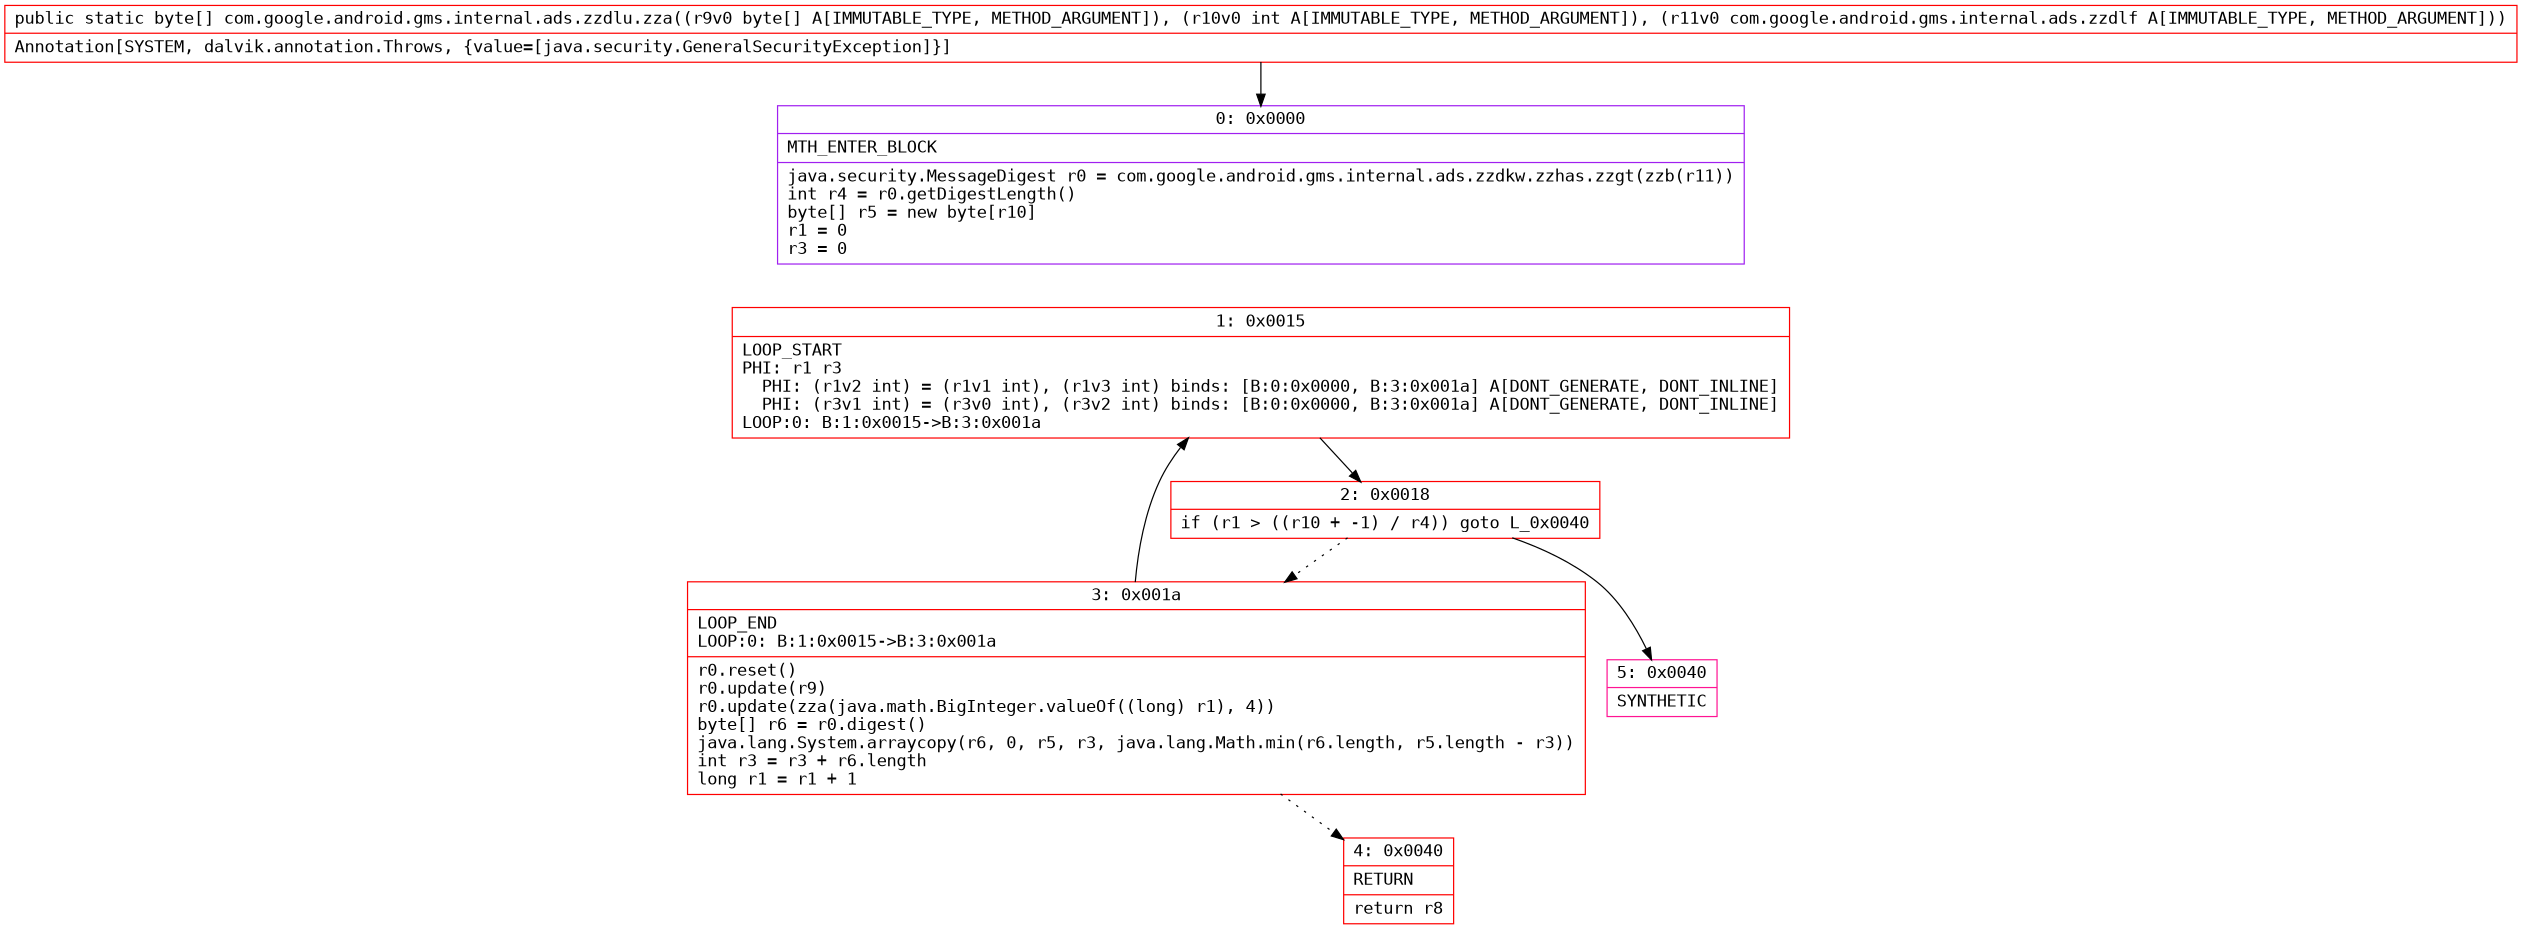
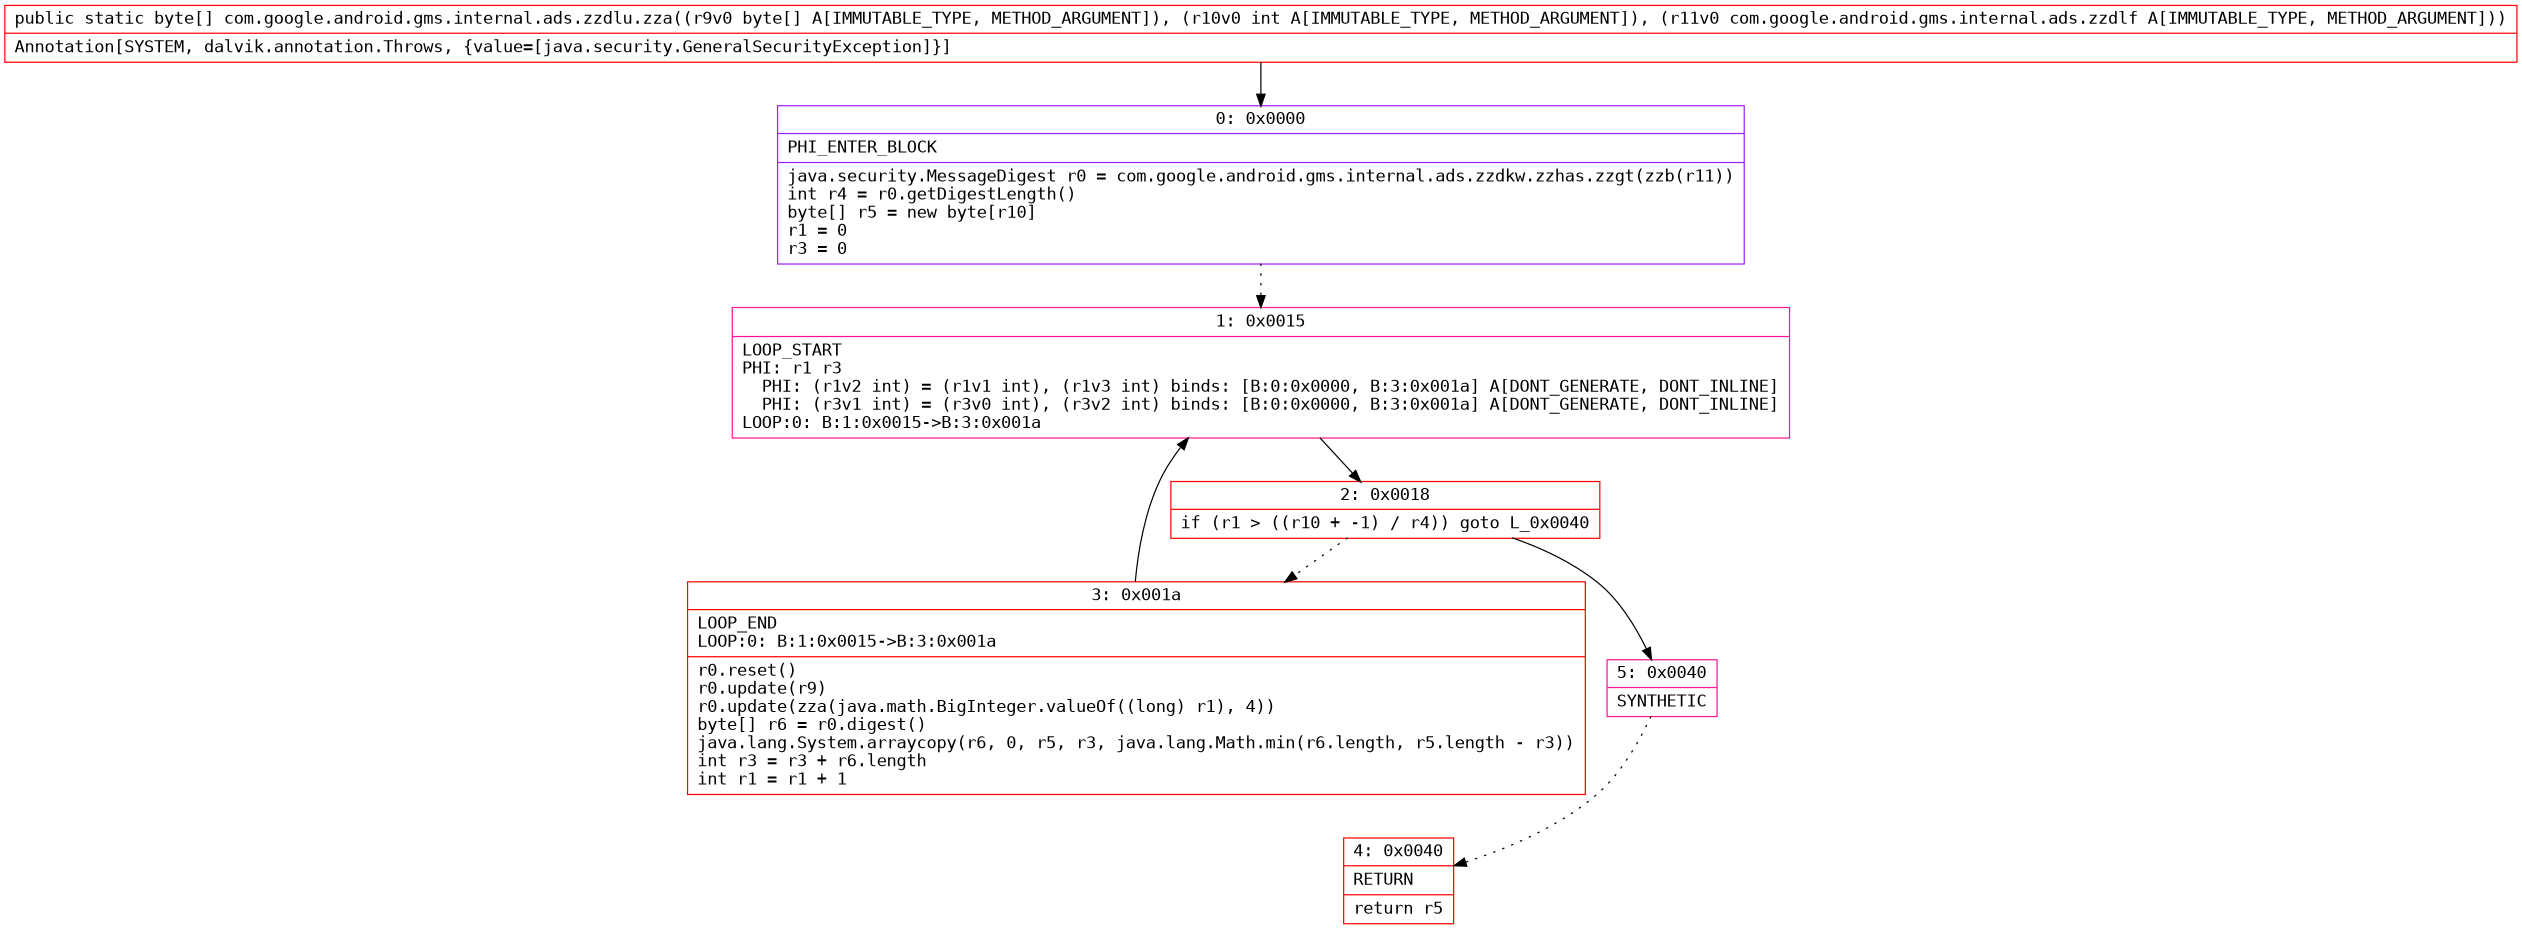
node "0: 0x0000": text "MTH_ENTER_BLOCK" -> "PHI_ENTER_BLOCK"
edge "0: 0x0000" -> "1: 0x0015": added
node "1: 0x0015": color red -> deeppink
node "3: 0x001a": text "long r1 = r1 + 1" -> "int r1 = r1 + 1"
edge "3: 0x001a" -> "4: 0x0040": now "5: 0x0040" -> "4: 0x0040"
node "4: 0x0040": text "return r8" -> "return r5"
